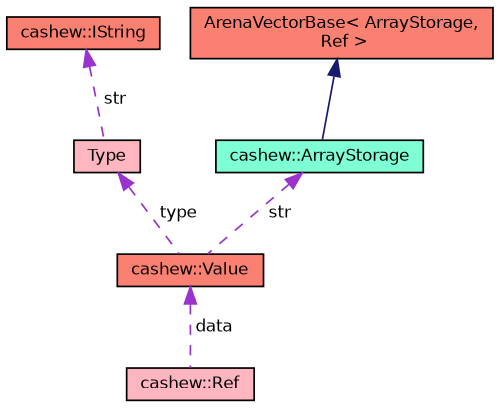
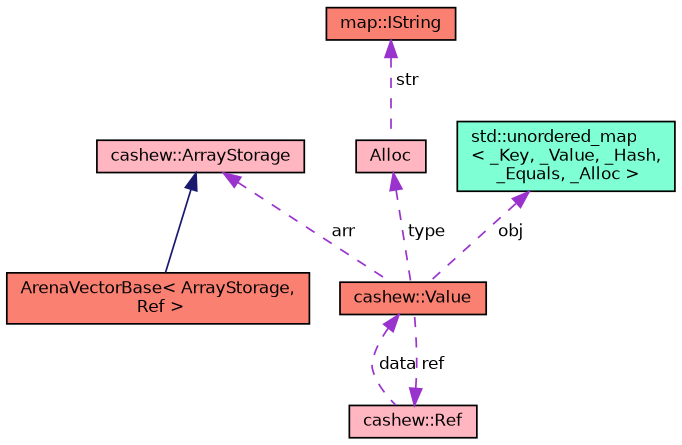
node "cashew::IString": label "cashew::IString" -> "map::IString"
edge "cashew::ArrayStorage" -> "ArenaVectorBase< ArrayStorage, Ref >": reversed
node "Type": label "Type" -> "Alloc"
node "cashew::ArrayStorage": fillcolor aquamarine -> lightpink
node "std::unordered_map < _Key, _Value, _Hash, _Equals, _Alloc >": added
edge "cashew::Value" -> "cashew::ArrayStorage": label " str" -> " arr"
edge "cashew::Value" -> "cashew::Ref": added, label "ref"
